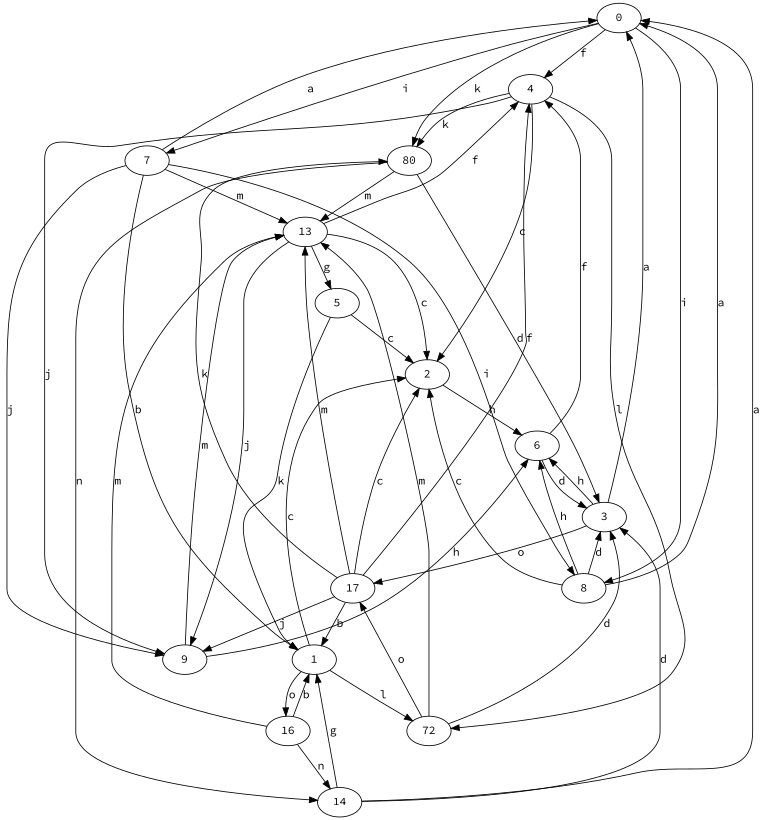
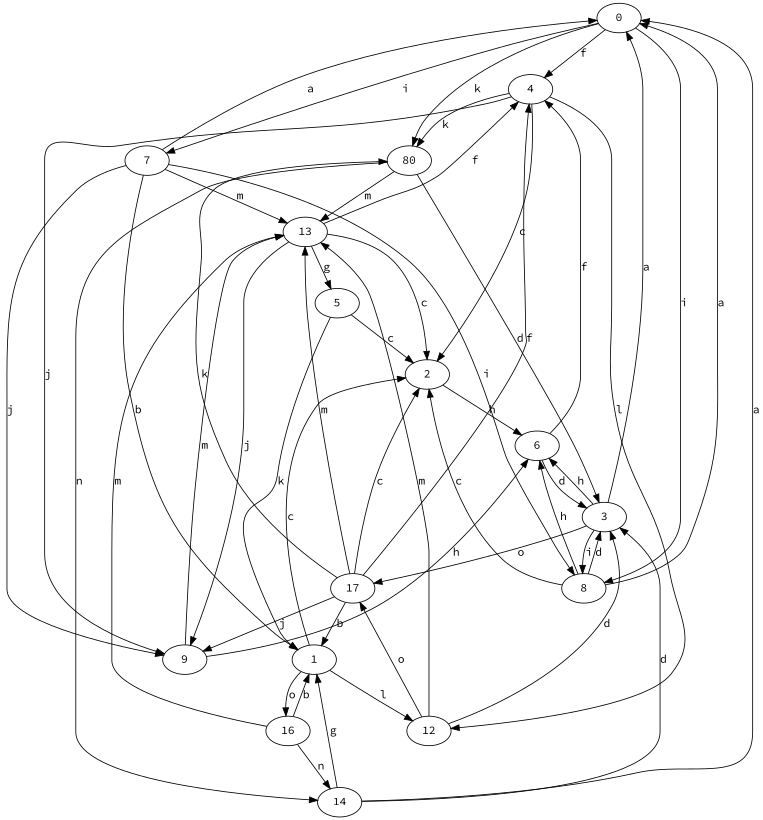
edge "3" -> "8": added, label "i"
node "72": label "72" -> "12"
